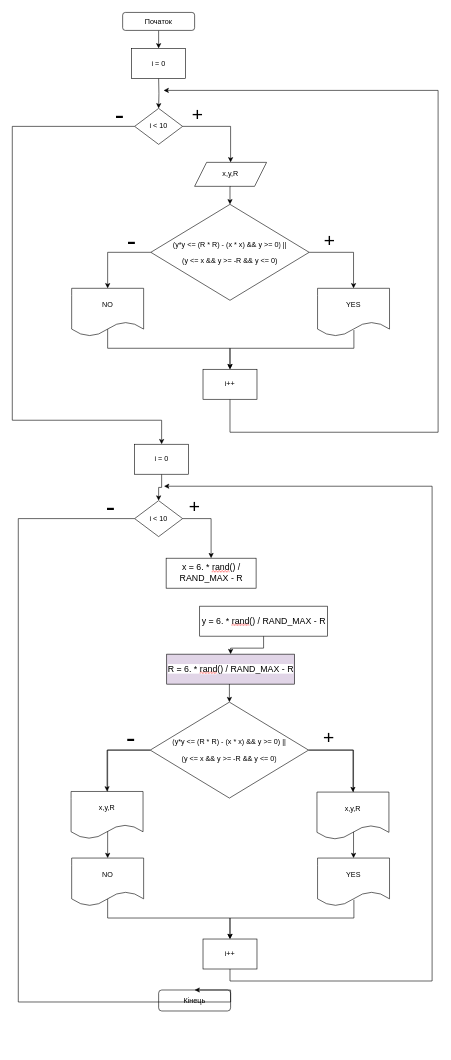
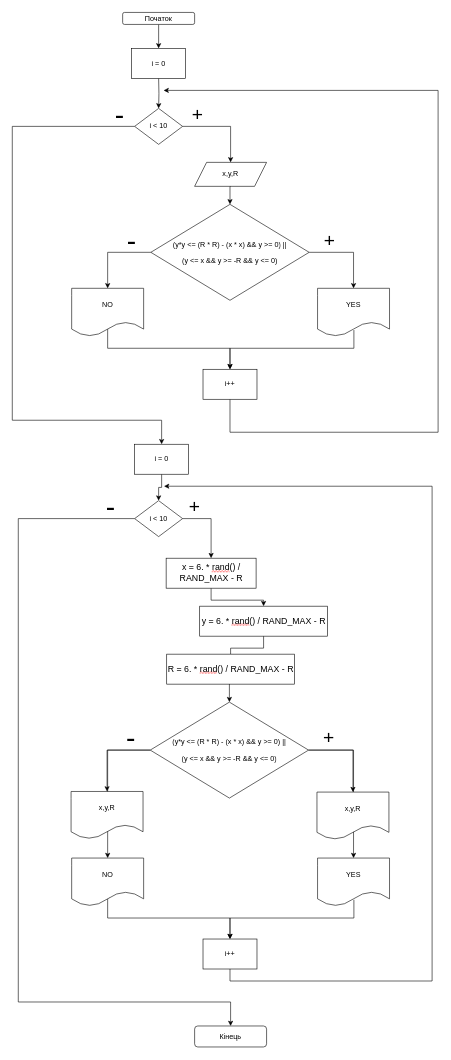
node "Початок": size 72x18 -> 72x12
edge "x = 6. * rand() / RAND_MAX - R" -> "y = 6. * rand() / RAND_MAX - R": added
edge "y = 6. * rand() / RAND_MAX - R" -> "R = 6. * rand() / RAND_MAX - R": arrowhead classic -> none
node "R = 6. * rand() / RAND_MAX - R": fillcolor #e1d5e7 -> #ffffff
node "Кінець": moved (195, 1001) -> (231, 1037)
